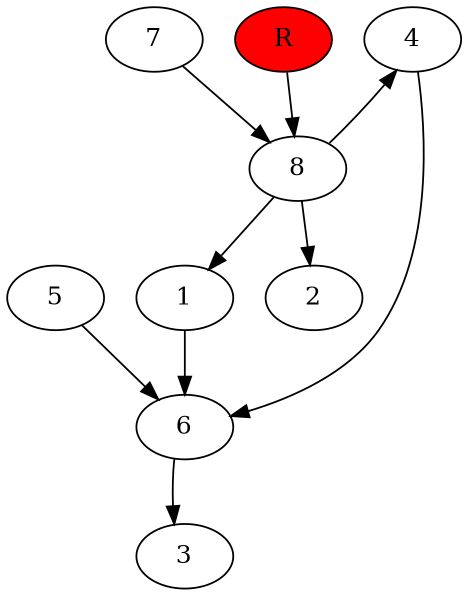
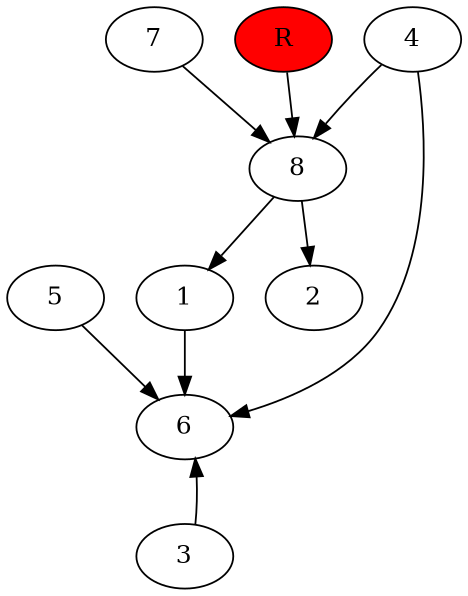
edge "8" -> "4": reversed
edge "6" -> "3": reversed
